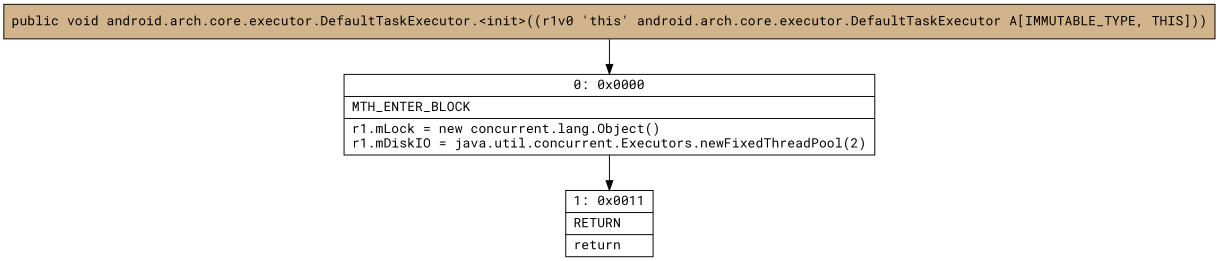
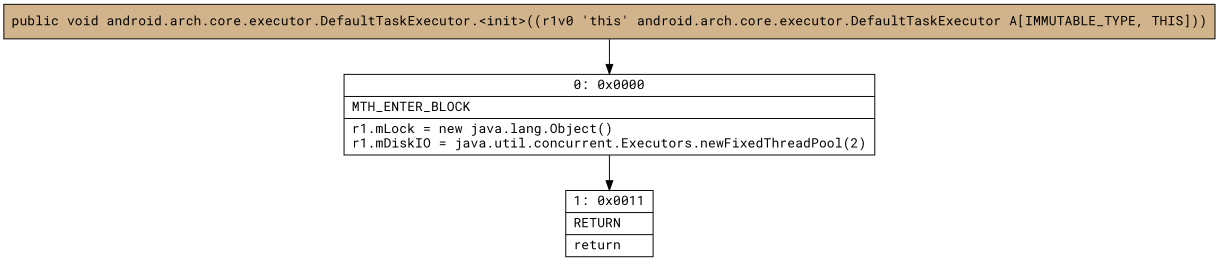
node "0: 0x0000": text "r1.mLock = new concurrent.lang.Object()" -> "r1.mLock = new java.lang.Object()"
